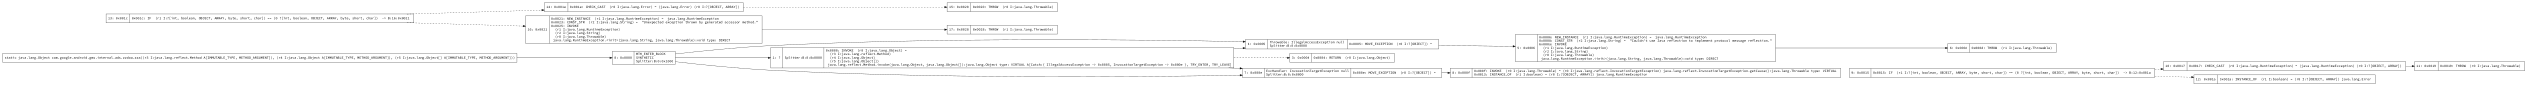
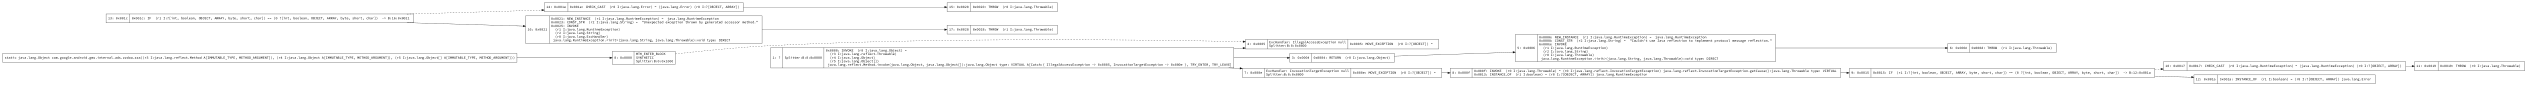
edge "14: 0x001e" -> "15: 0x0020": style dashed -> solid
edge "13: 0x001c" -> "16: 0x0021": style dashed -> solid
node "16: 0x0021": text "(r0 I:java.lang.Throwable)" -> "(r0 I:java.lang.ExcHandler)"
edge "0: 0x0000" -> "4: 0x0005": style solid -> dashed
node "4: 0x0005": text "Throwable: IllegalAccessException null" -> "ExcHandler: IllegalAccessException null"
edge "4: 0x0005" -> "5: 0x0006": now "3: 0x0004" -> "5: 0x0006"
node "1: ?": text "(r3 I:java.lang.reflect.Method)" -> "(r3 I:java.lang.reflect.Throwable)"
edge "0: 0x0000" -> "1: ?": removed
edge "1: ?" -> "3: 0x0004": style dashed -> solid
edge "8: 0x000f" -> "9: 0x0015": added
edge "0: 0x0000" -> "7: 0x000e": removed
edge "9: 0x0015" -> "12: 0x001a": style dashed -> solid
